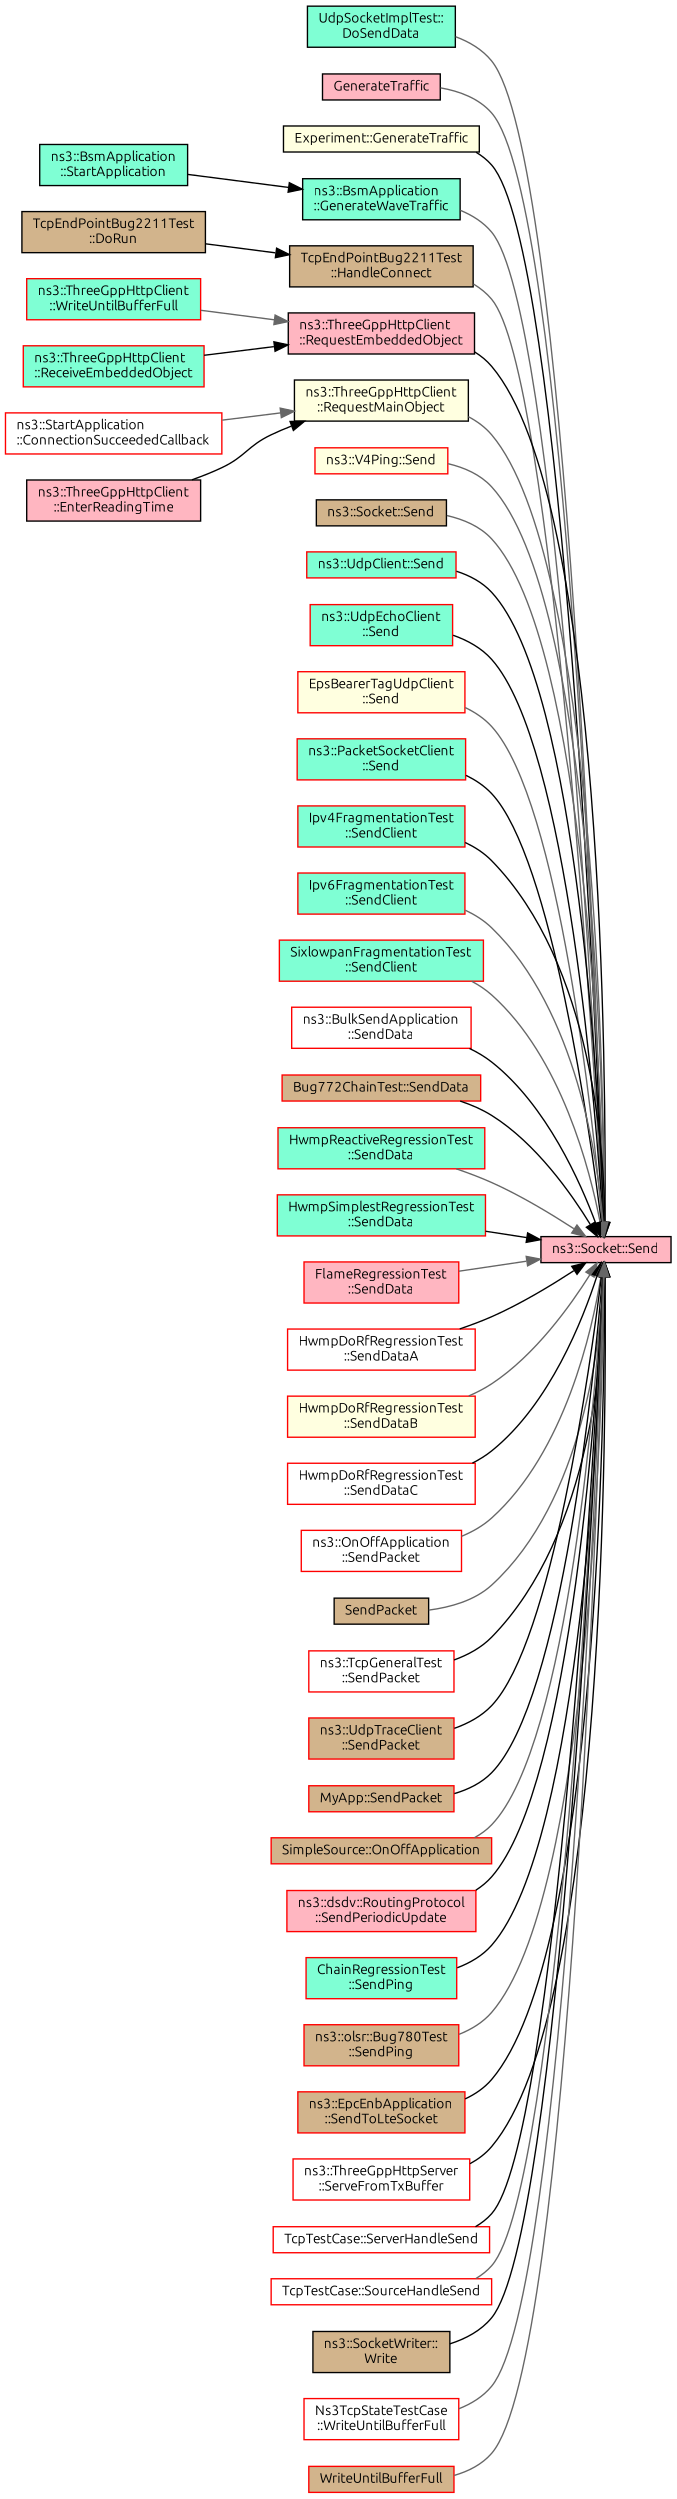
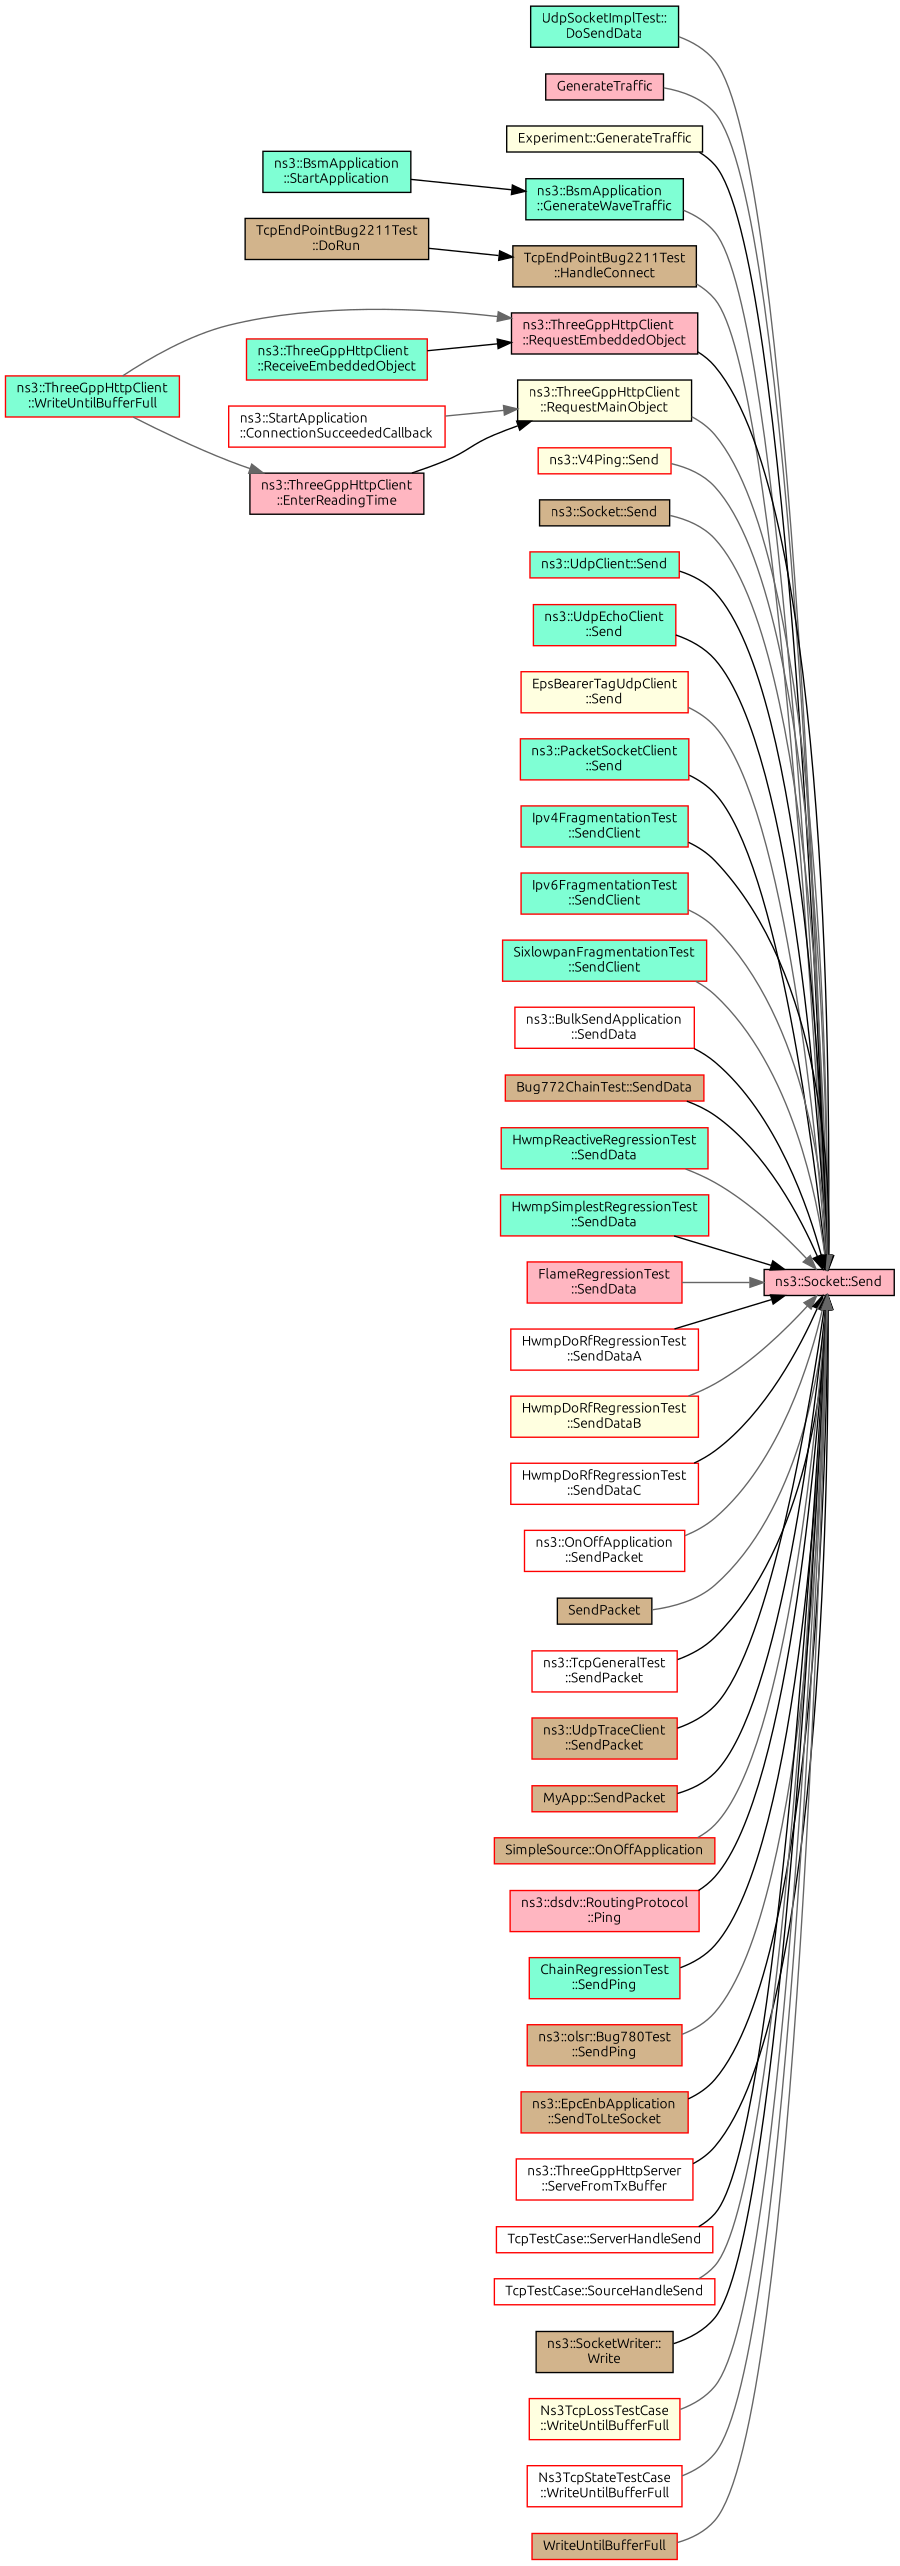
edge "ns3::ThreeGppHttpClient ::WriteUntilBufferFull" -> "ns3::ThreeGppHttpClient ::EnterReadingTime": added
node "ns3::dsdv::RoutingProtocol ::SendPeriodicUpdate": label "ns3::dsdv::RoutingProtocol ::SendPeriodicUpdate" -> "ns3::dsdv::RoutingProtocol ::Ping"
node "Ns3TcpLossTestCase ::WriteUntilBufferFull": added
